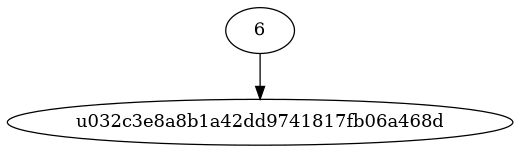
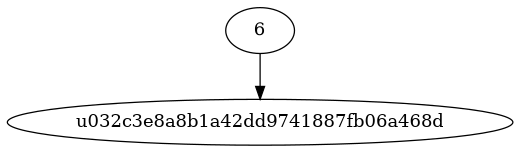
node "u032c3e8a8b1a42dd9741817fb06a468d": label "u032c3e8a8b1a42dd9741817fb06a468d" -> "u032c3e8a8b1a42dd9741887fb06a468d"
